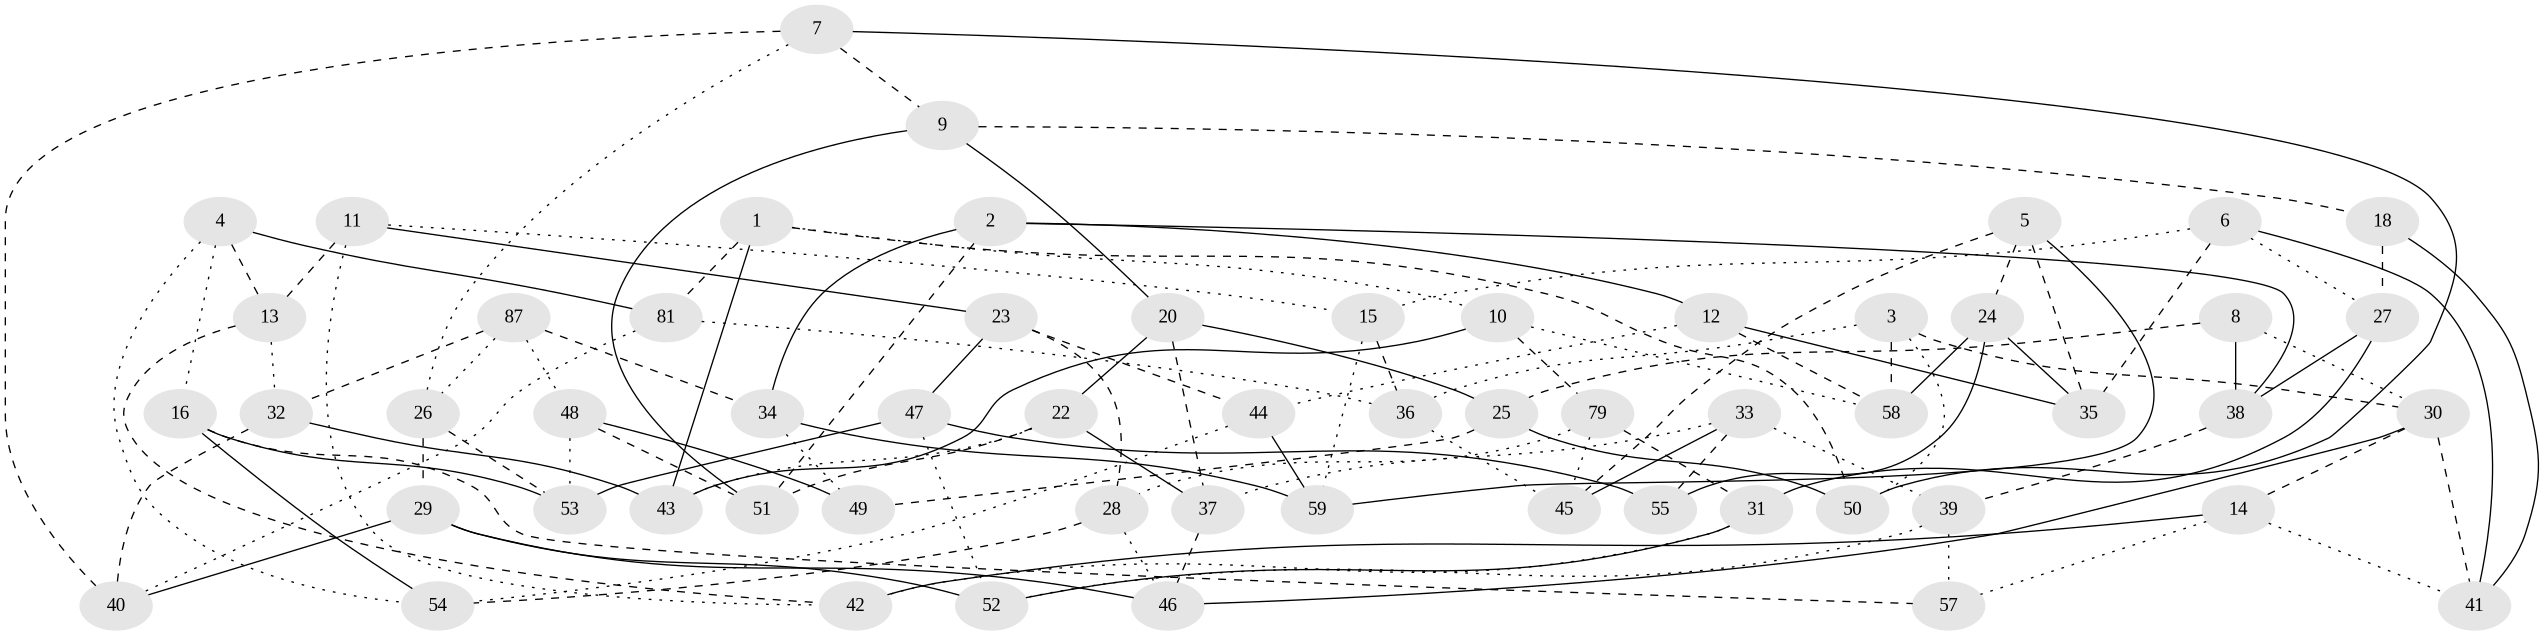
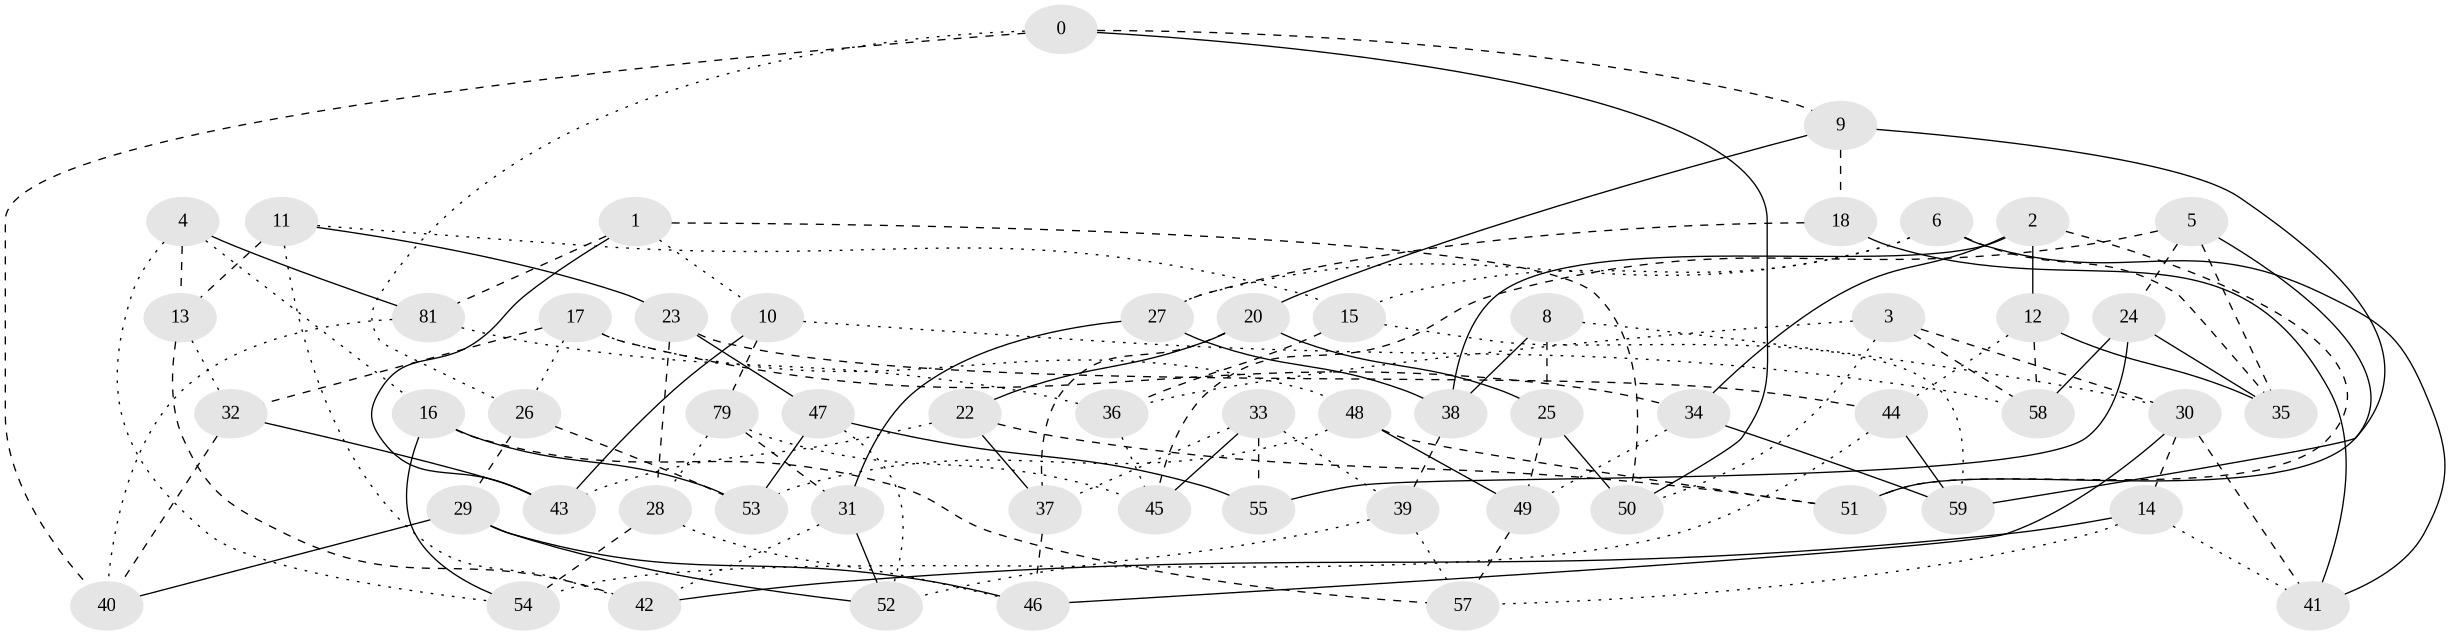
node "7": label "7" -> "0"
node "87": label "87" -> "17"
edge "49" -- "57": added
